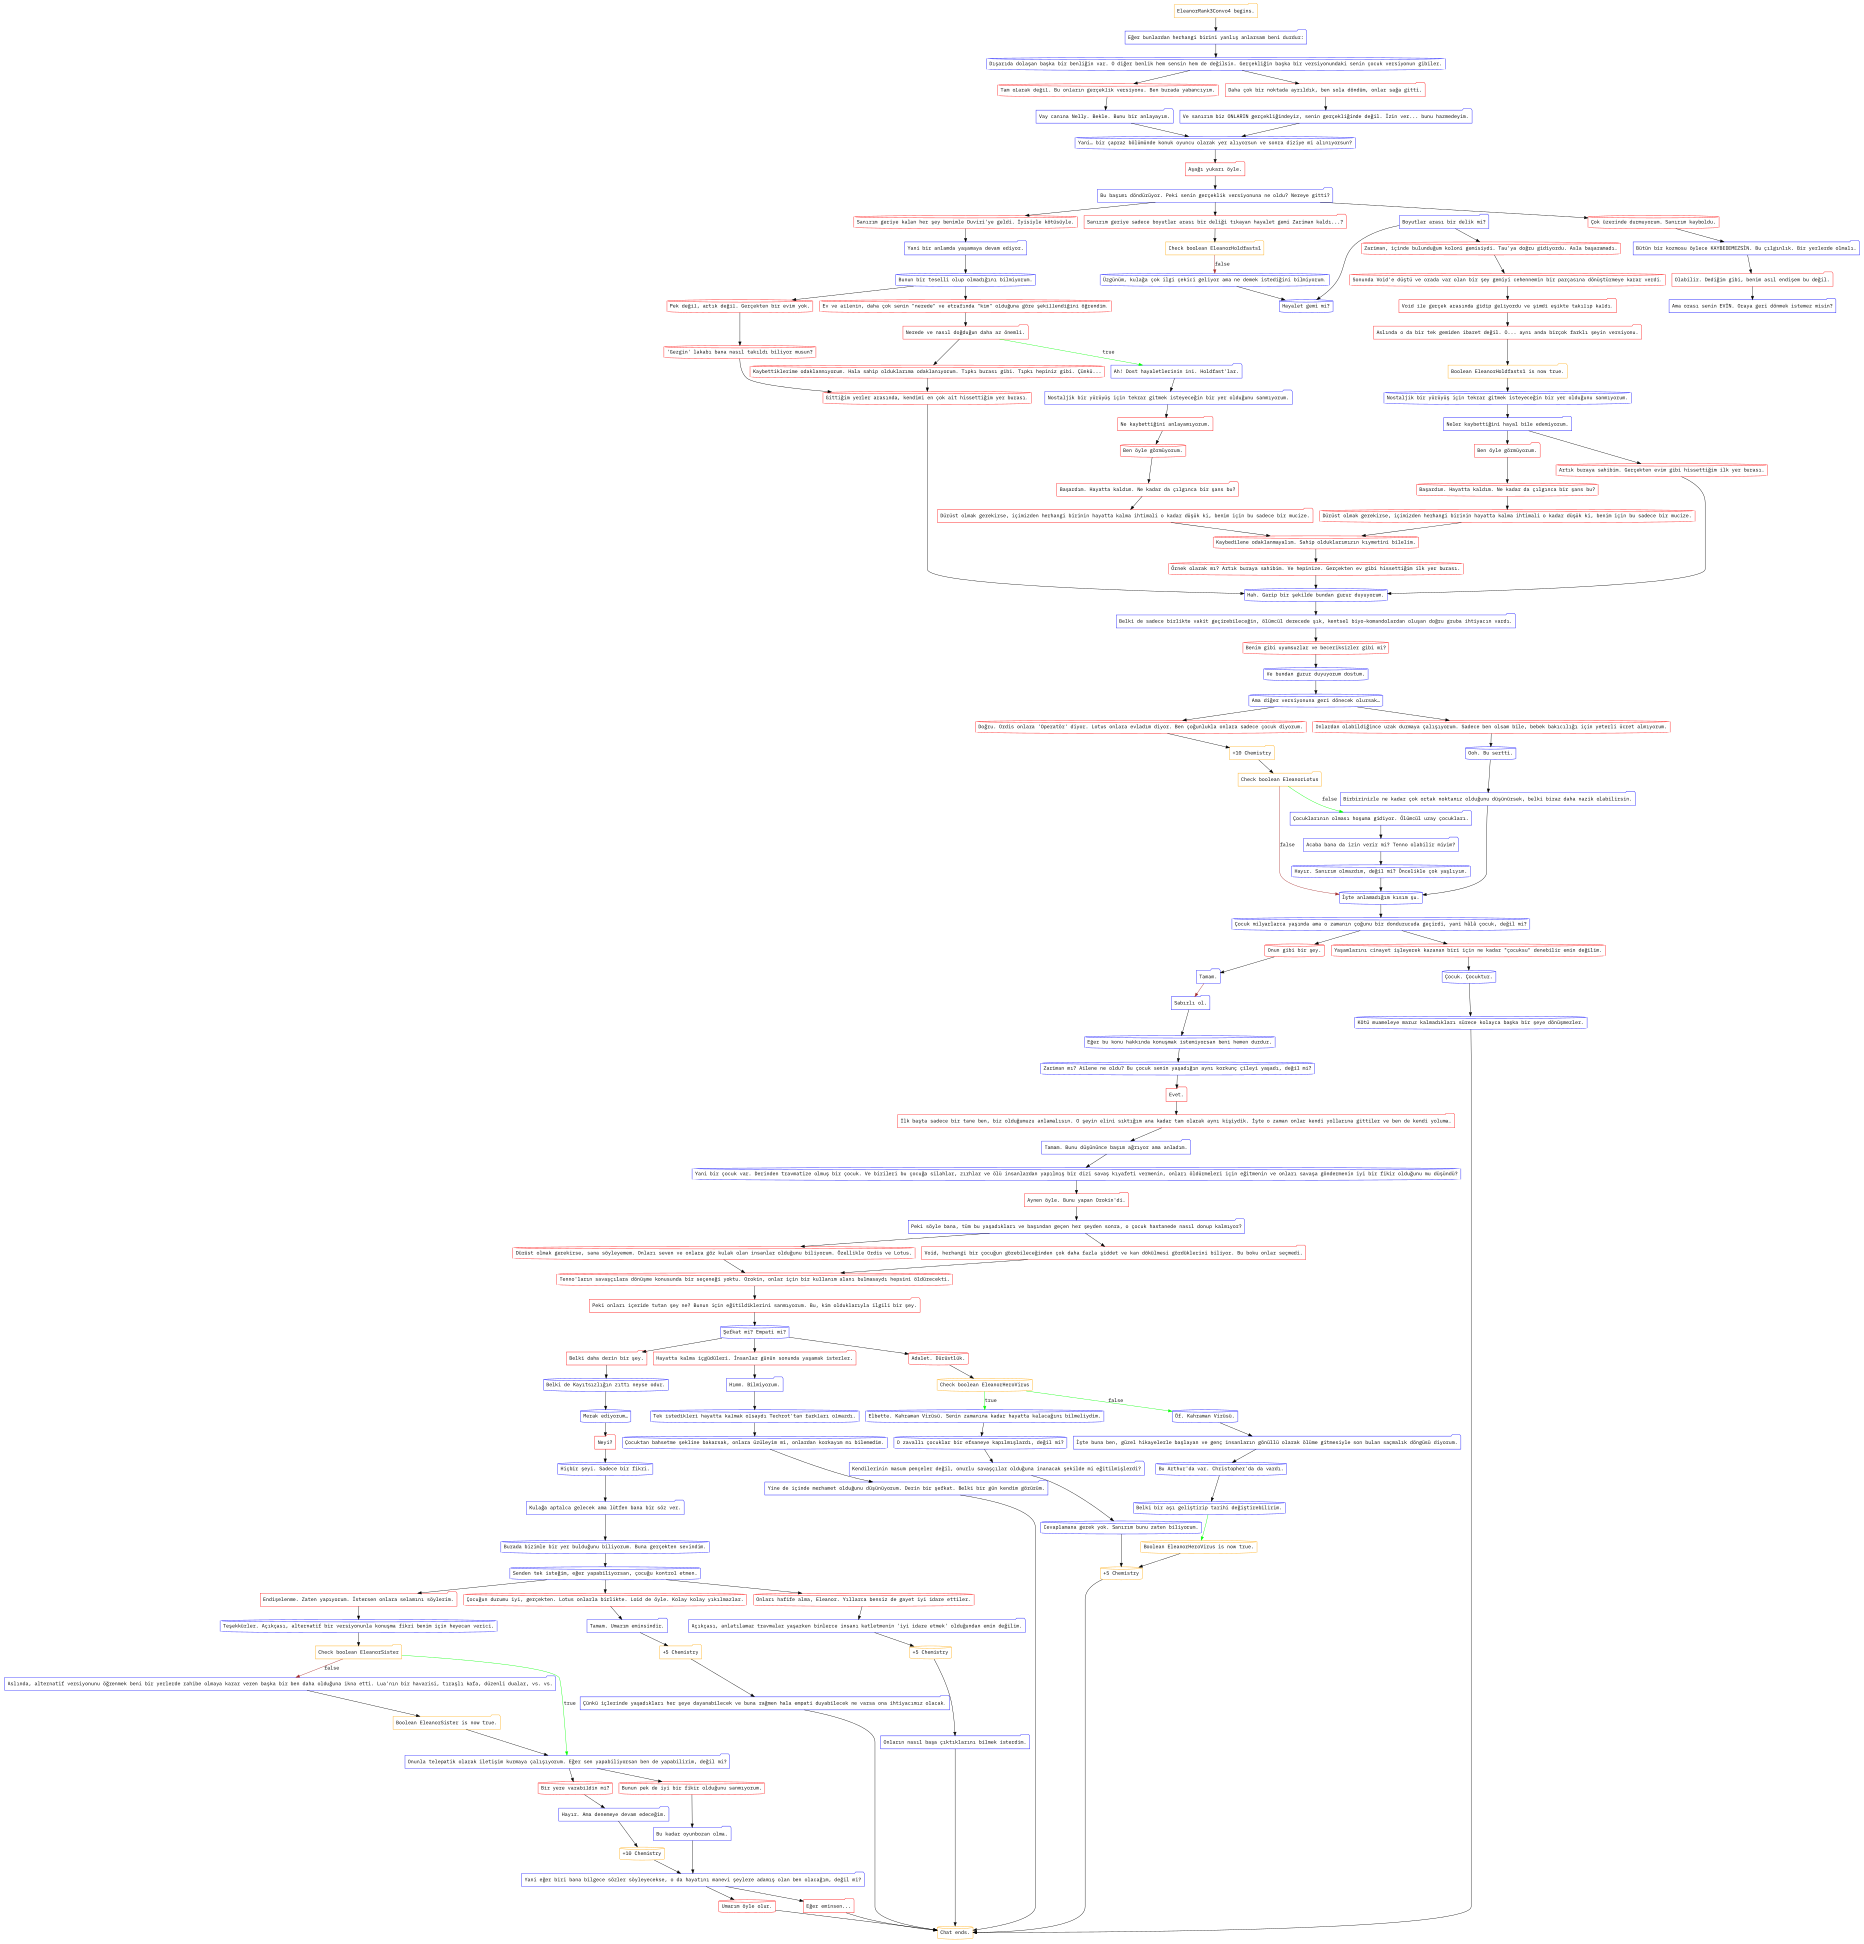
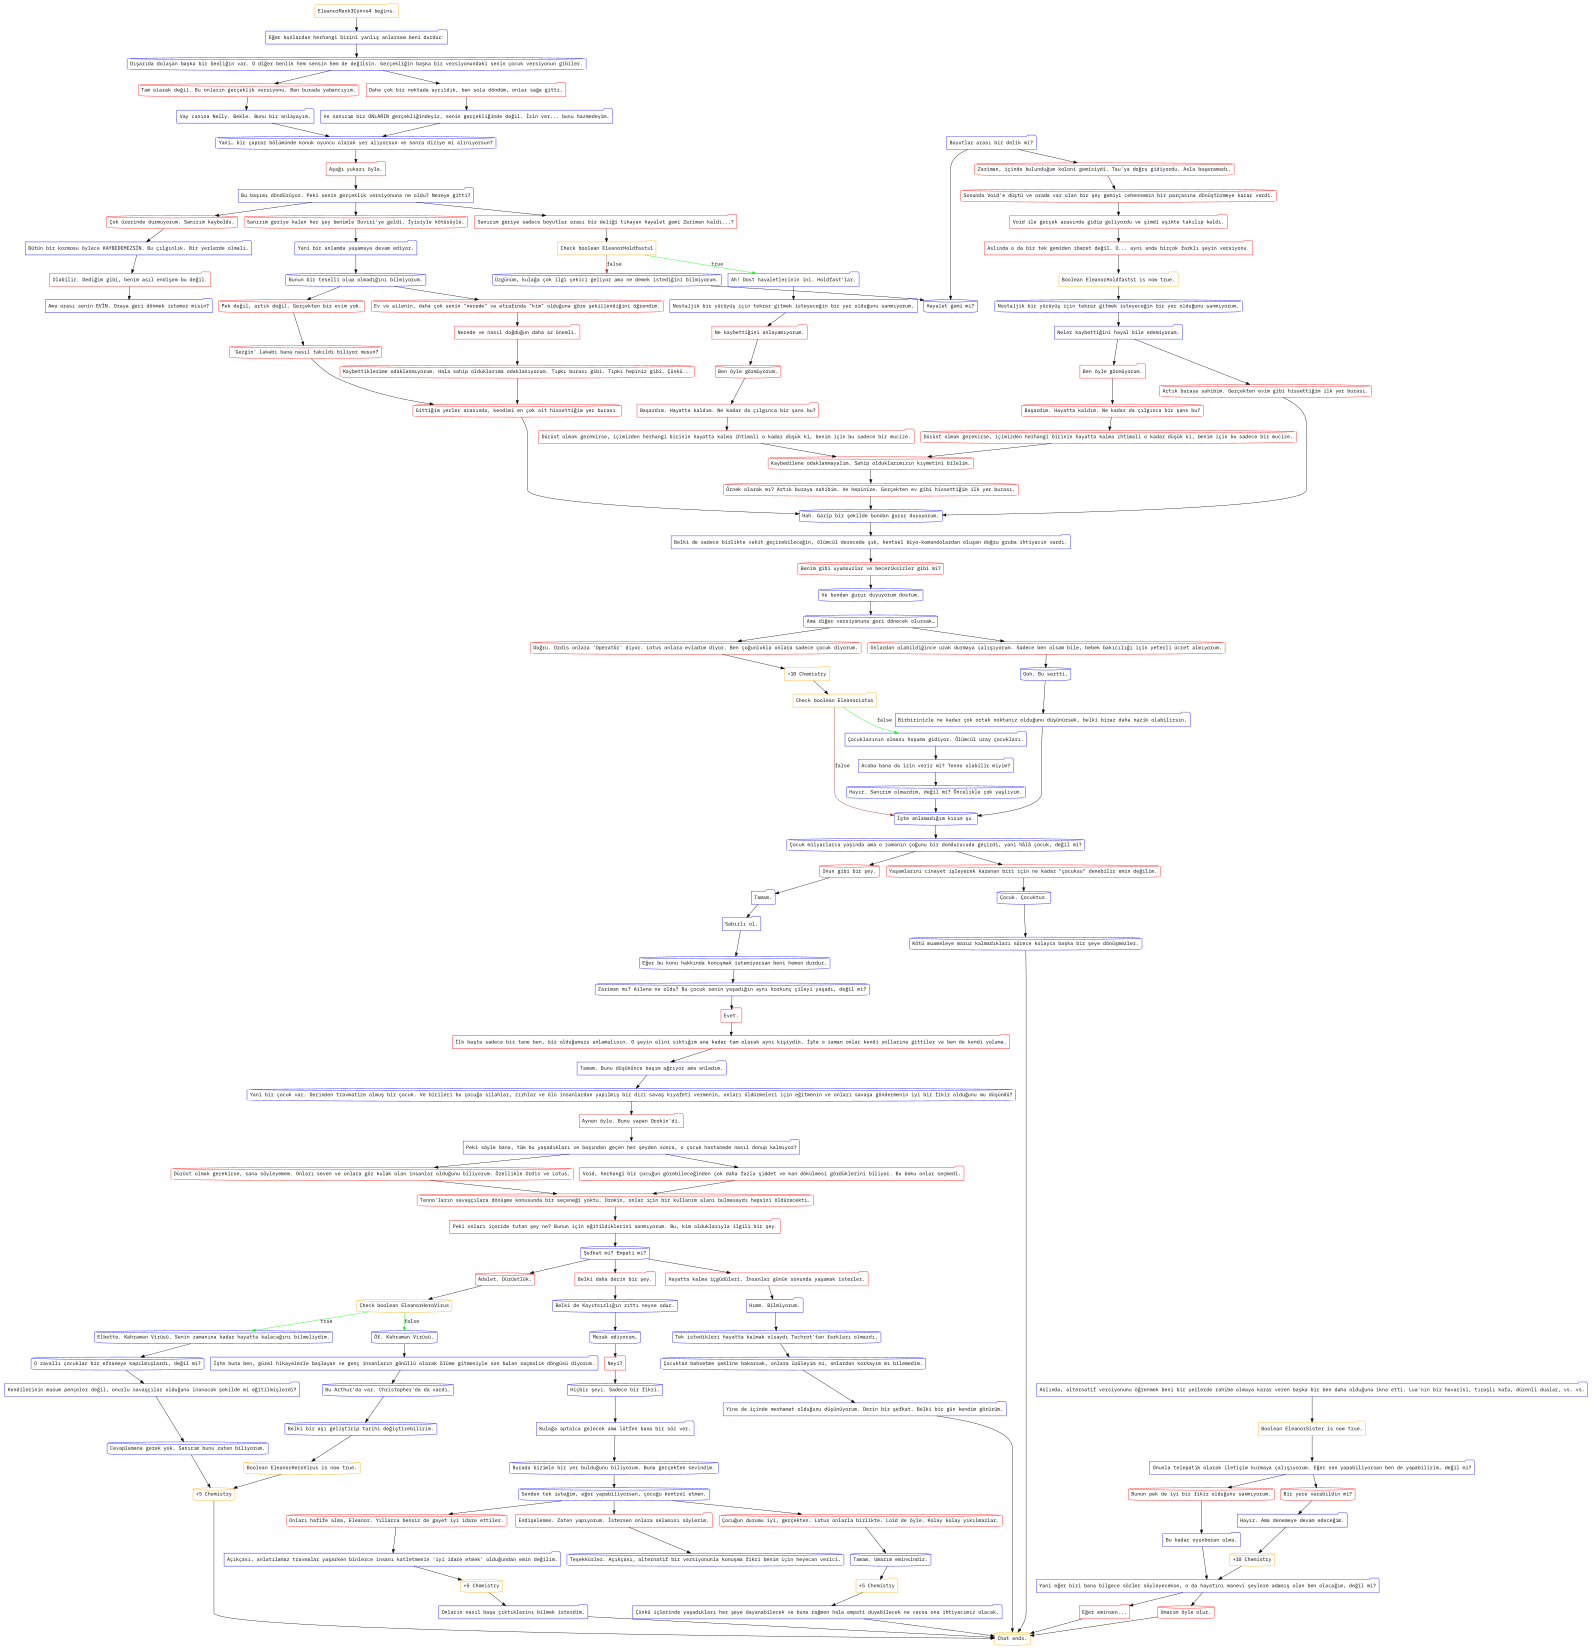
edge "Nerede ve nasıl doğduğun daha az önemli." -> "Ah! Dost hayaletlerinin ini. Holdfast'lar.": now "Check boolean EleanorHoldfasts1" -> "Ah! Dost hayaletlerinin ini. Holdfast'lar."
edge "Tamam." -> "Sabırlı ol.": color brown -> black
edge "Belki bir aşı geliştirip tarihi değiştirebilirim." -> "Boolean EleanorHeroVirus is now true.": color green -> black
node "Tamam. Umarım eminsindir.": shape folder -> cylinder
node "Check boolean EleanorSister": removed
